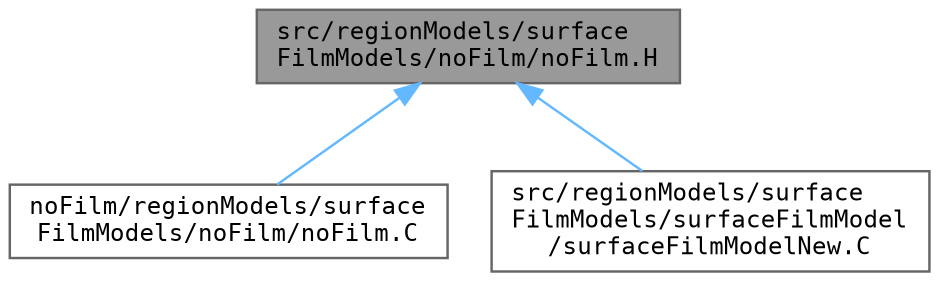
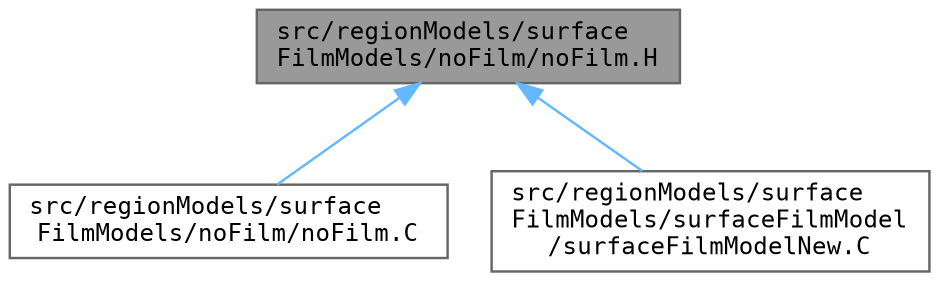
node "noFilm/regionModels/surface FilmModels/noFilm/noFilm.C": label "noFilm/regionModels/surface FilmModels/noFilm/noFilm.C" -> "src/regionModels/surface FilmModels/noFilm/noFilm.C"
